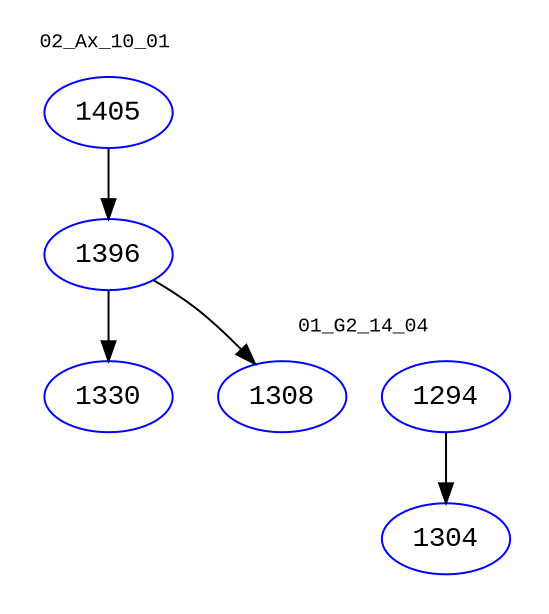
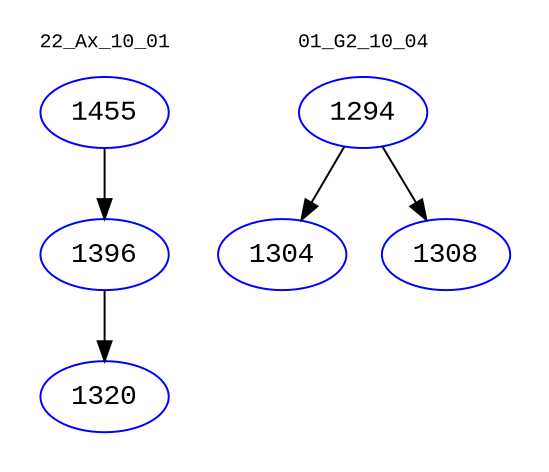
cluster "02_Ax_10_01": label "02_Ax_10_01" -> "22_Ax_10_01"
node "1405": label "1405" -> "1455"
edge "1396" -> "1308": now "1294" -> "1308"
cluster "01_G2_14_04": label "01_G2_14_04" -> "01_G2_10_04"
node "1330": label "1330" -> "1320"
